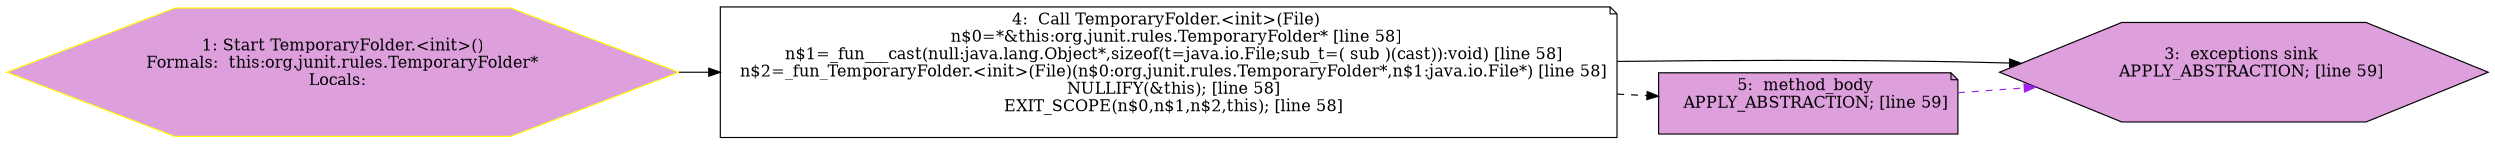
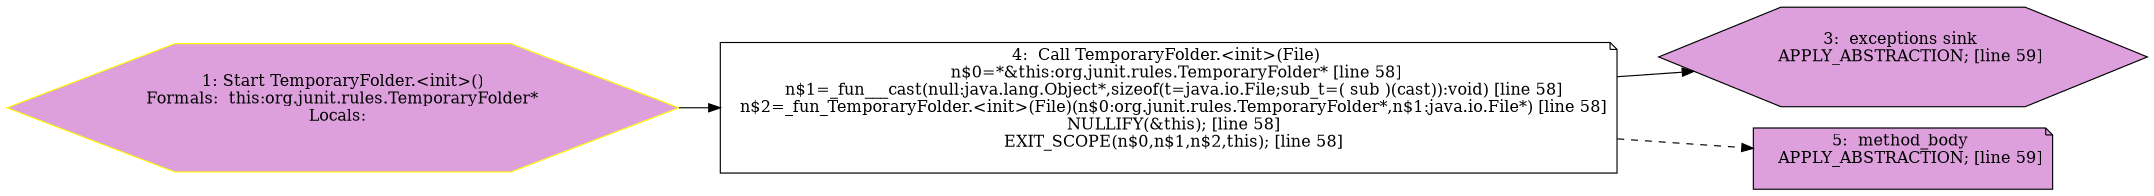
edge "5:  method_body APPLY_ABSTRACTION; [line 59]" -> "3:  exceptions sink APPLY_ABSTRACTION; [line 59]": removed
